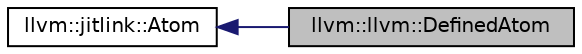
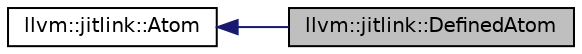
node "llvm::llvm::DefinedAtom": label "llvm::llvm::DefinedAtom" -> "llvm::jitlink::DefinedAtom"
